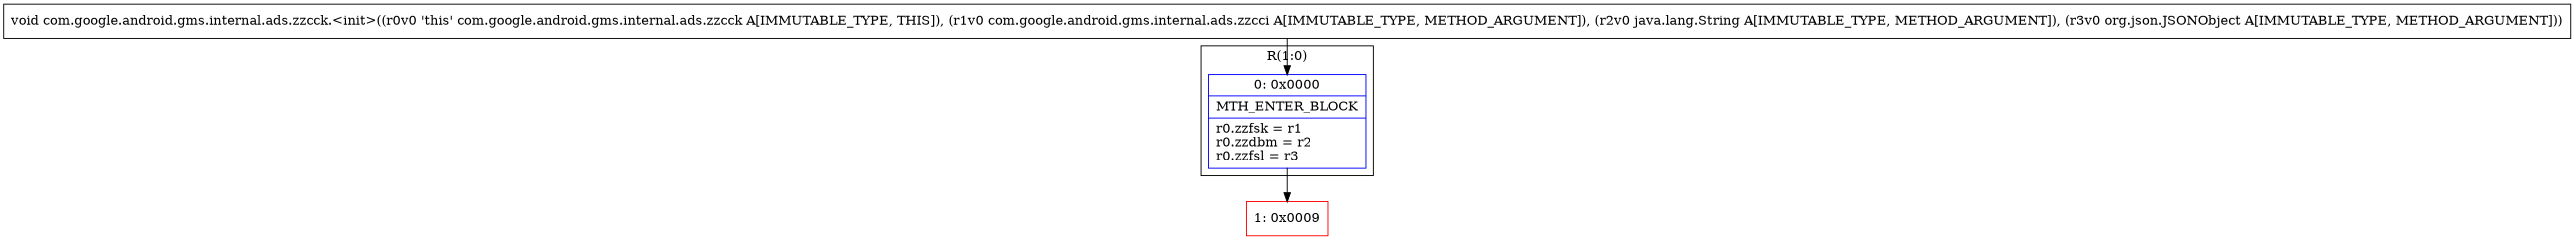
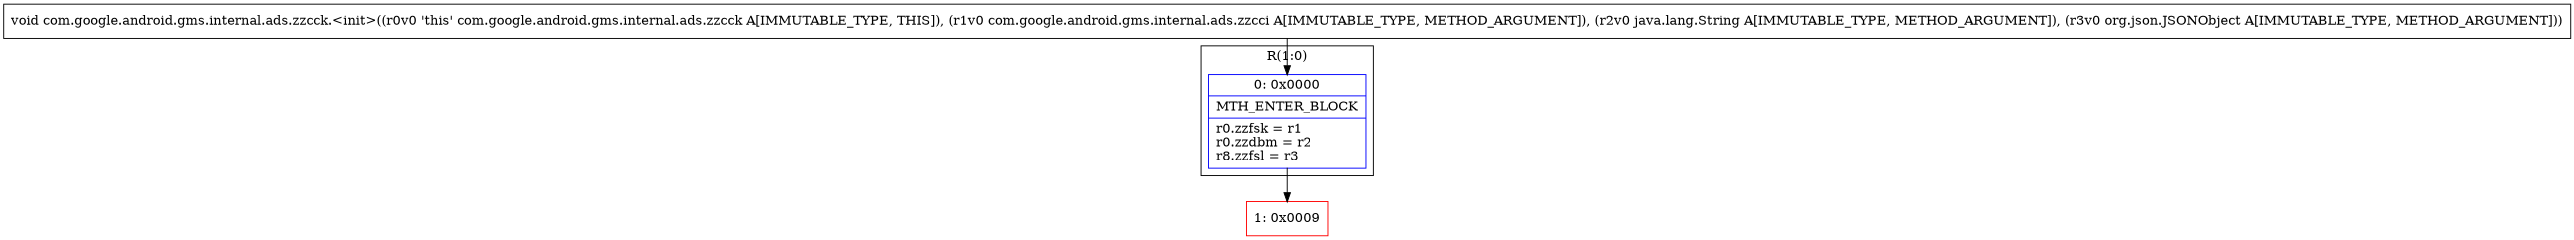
node "0: 0x0000": text "r0.zzfsl = r3" -> "r8.zzfsl = r3"
